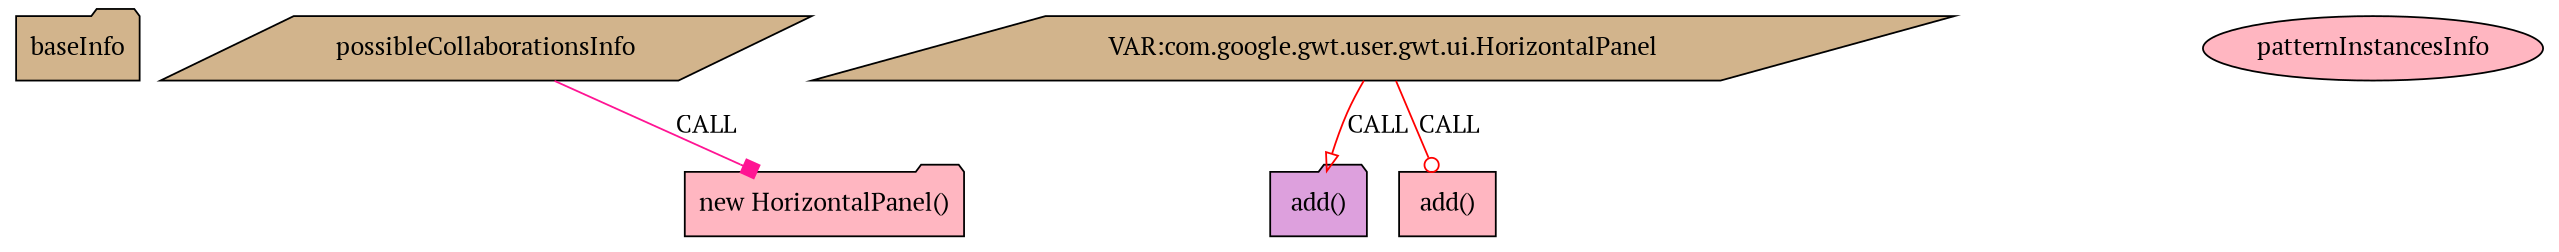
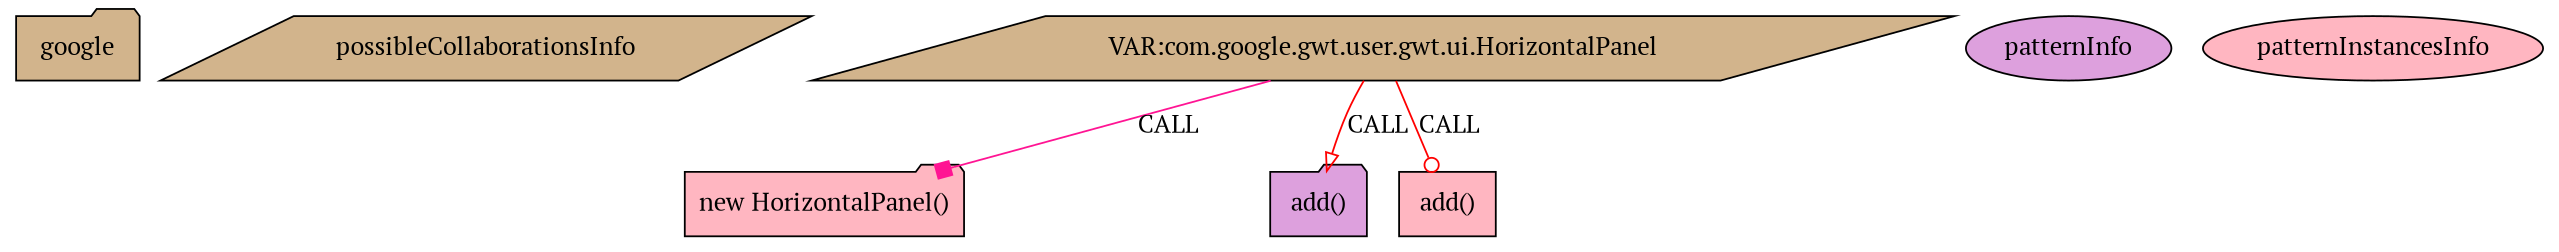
node "baseInfo": label "baseInfo" -> "google"
node "patternInfo": added
edge "possibleCollaborationsInfo" -> "new HorizontalPanel()": now "VAR:com.google.gwt.user.gwt.ui.HorizontalPanel" -> "new HorizontalPanel()"
